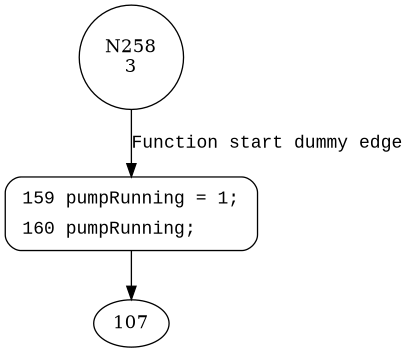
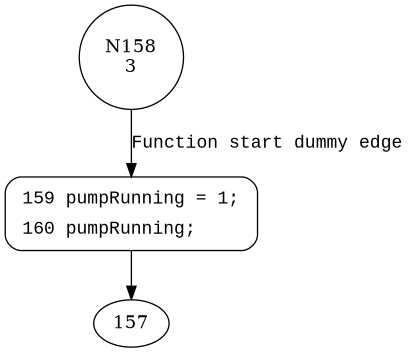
node "N258 3": label "N258 3" -> "N158 3"
node "107": label "107" -> "157"
